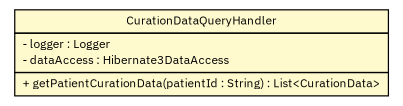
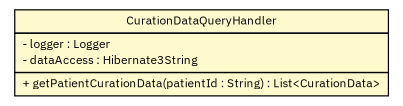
node "CurationDataQueryHandler": text "- dataAccess : Hibernate3DataAccess" -> "- dataAccess : Hibernate3String"
